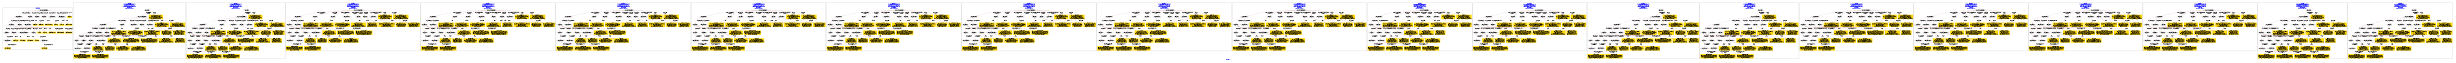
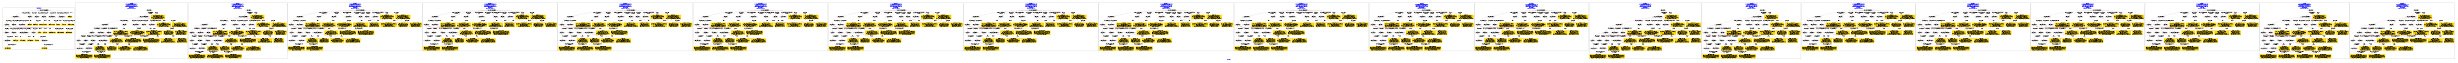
edge "E40_Legal_Body1" -> "Object Link Source": label "label" -> "P51_has_former_or_current_owner"
node "Object Work Type": added
